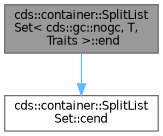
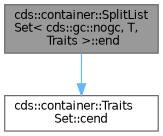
node "cds::container::SplitList Set::cend": label "cds::container::SplitList Set::cend" -> "cds::container::Traits Set::cend"
